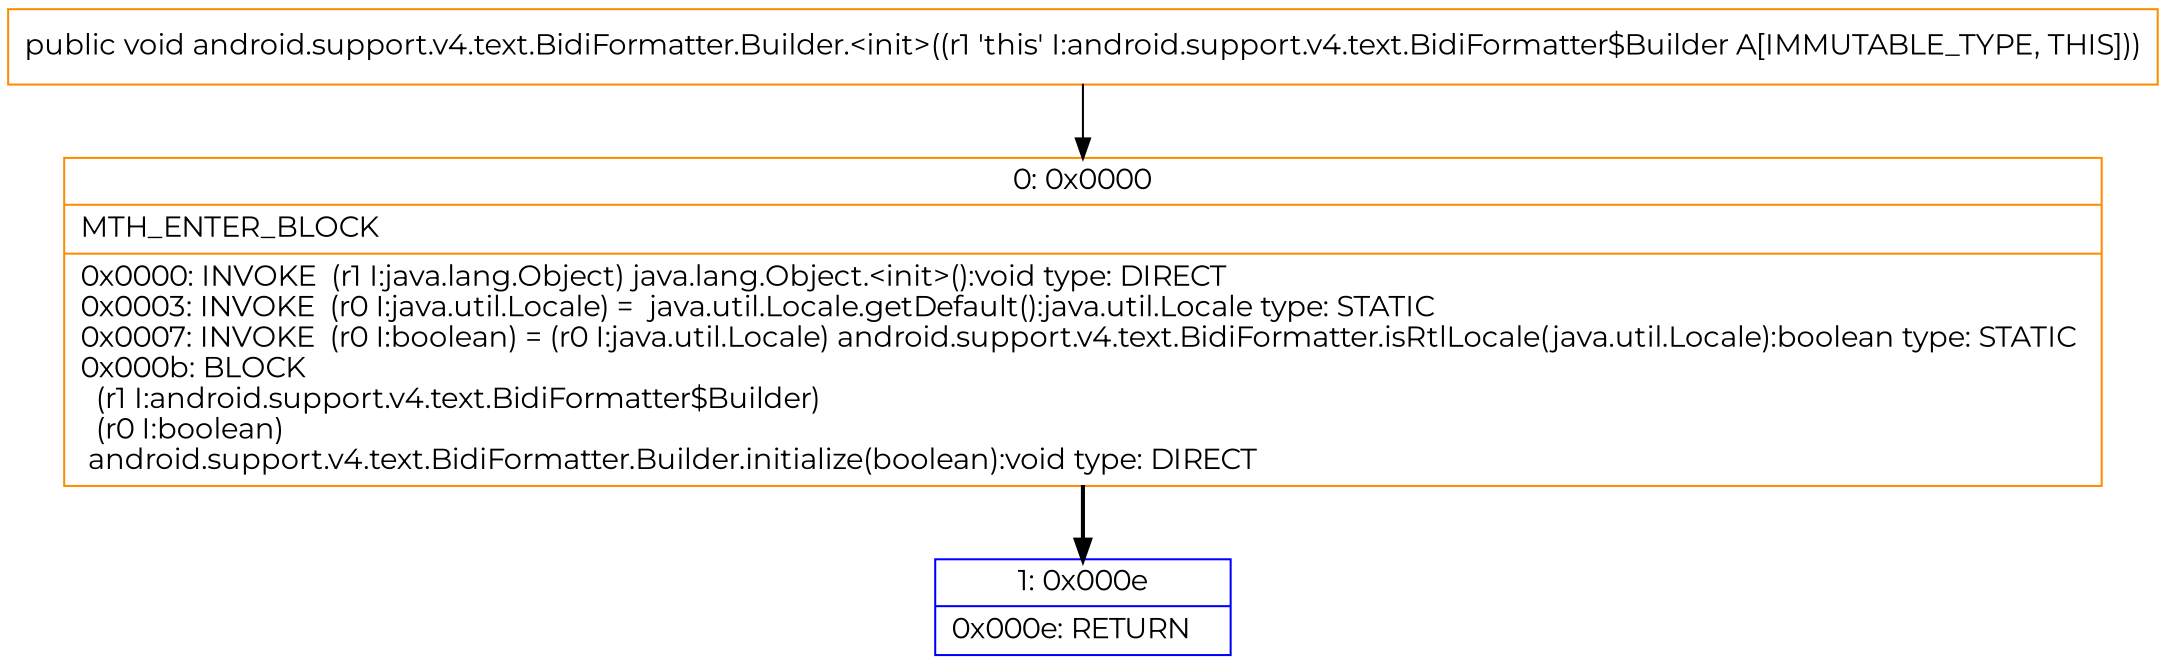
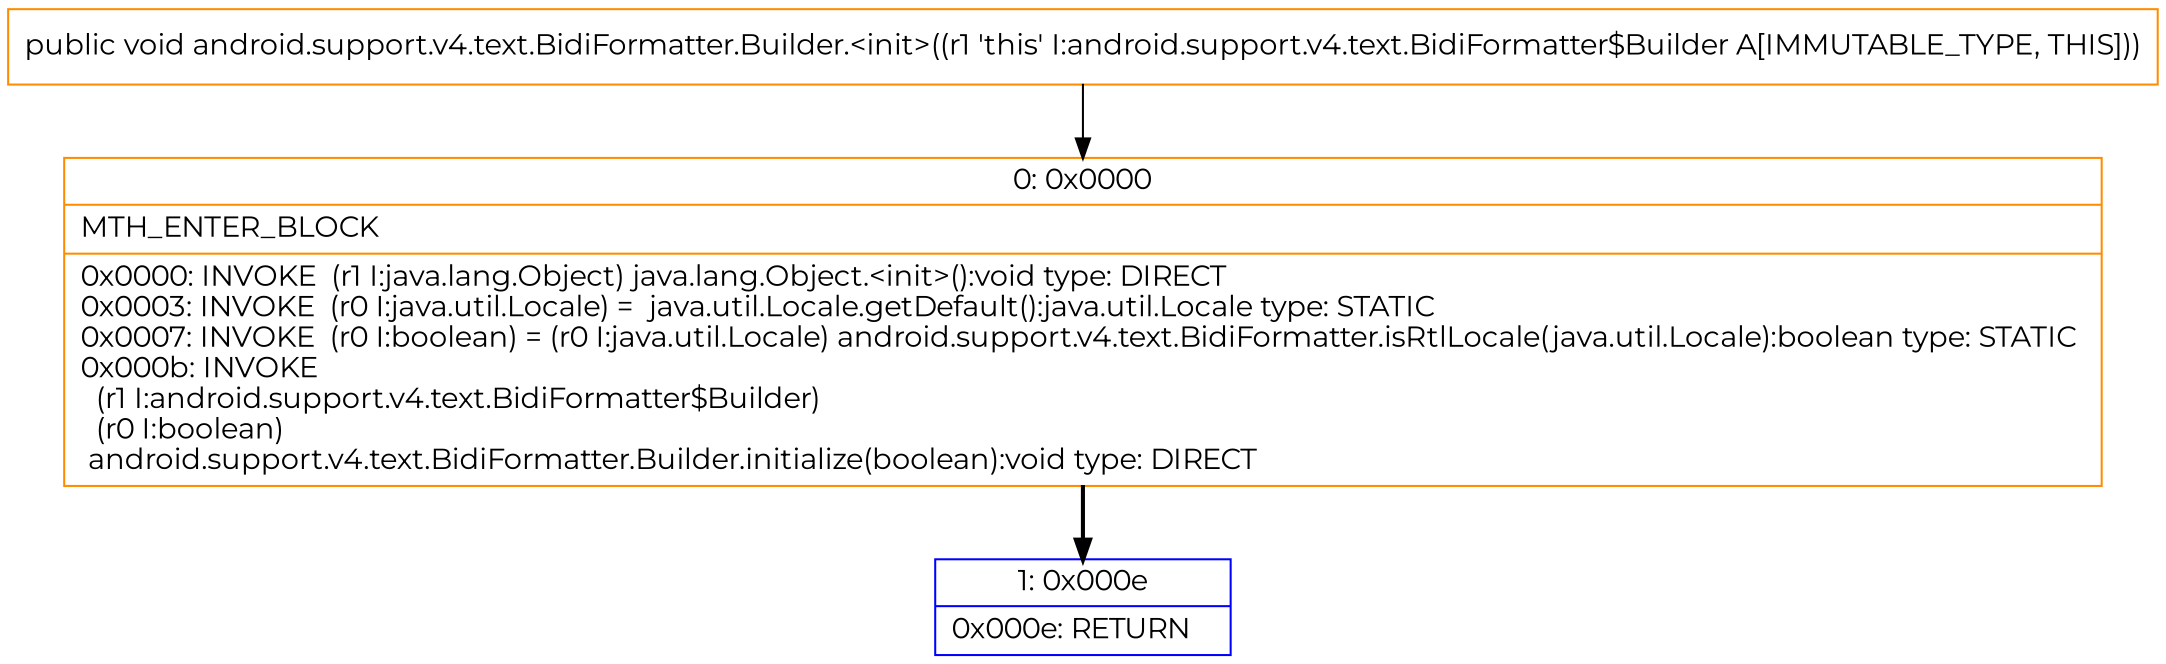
node "0: 0x0000": text "0x000b: BLOCK" -> "0x000b: INVOKE"
